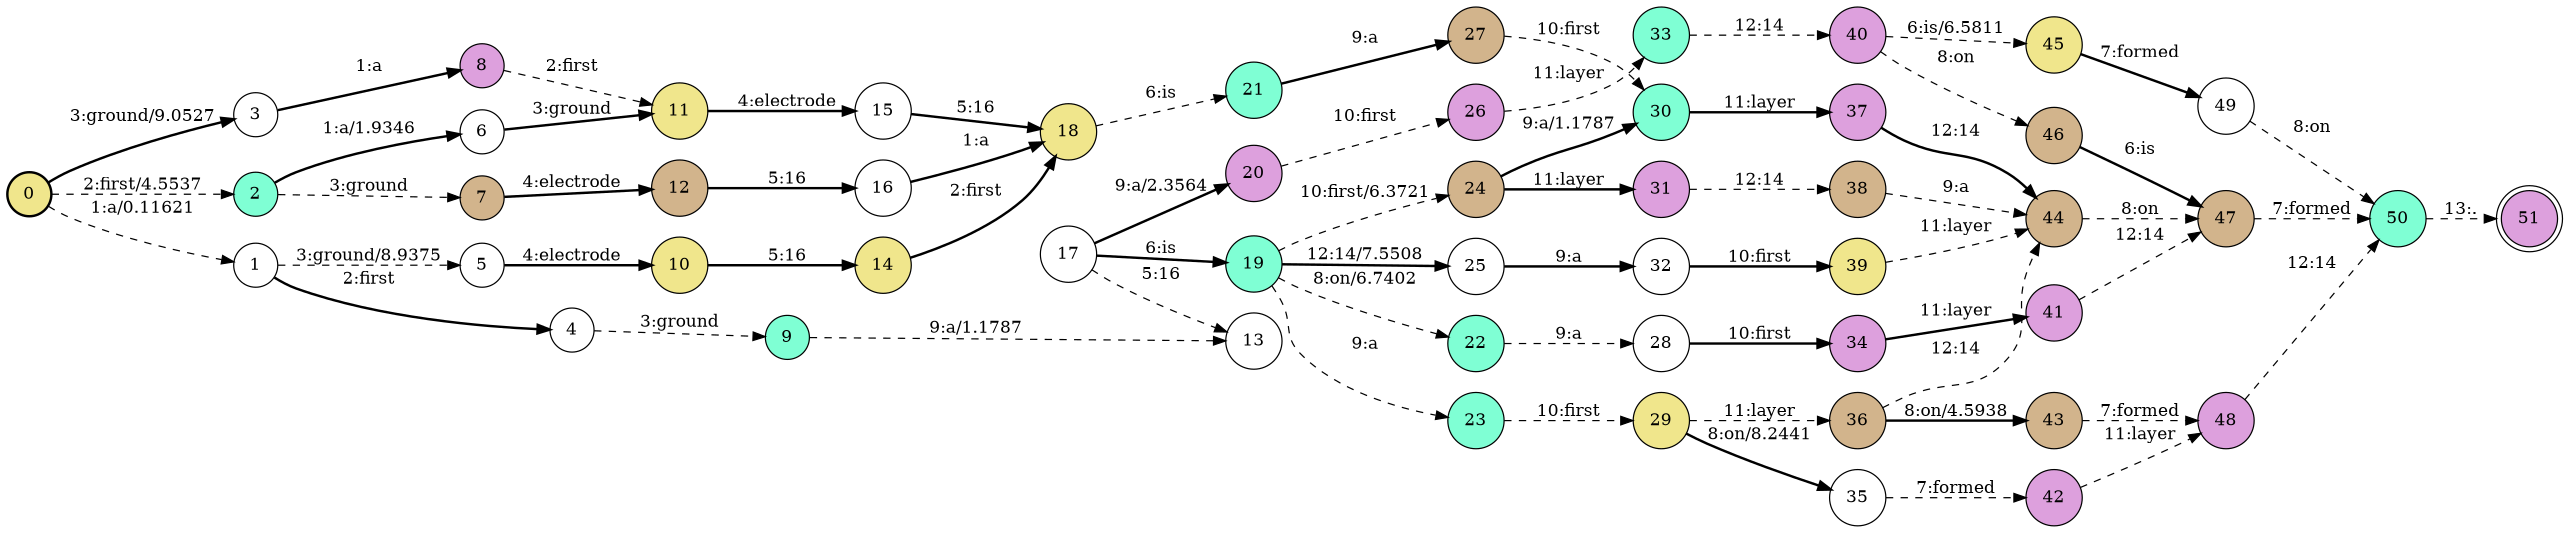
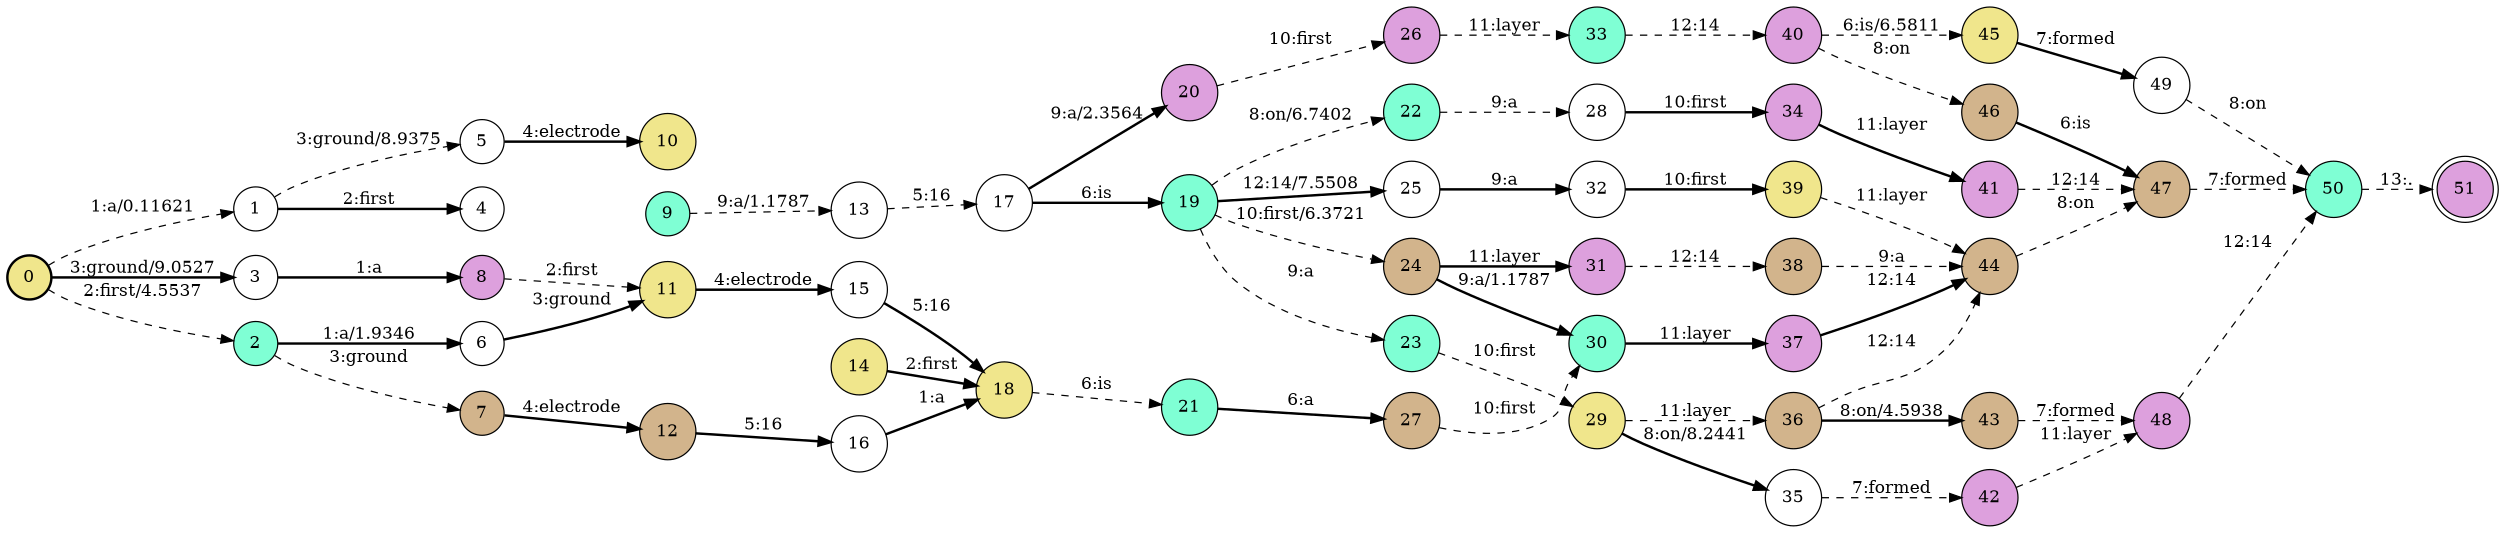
edge "21" -> "27": label "9:a" -> "6:a"
edge "10" -> "14": removed, label "5:16"
edge "17" -> "13": reversed
edge "4" -> "9": removed, label "3:ground"
